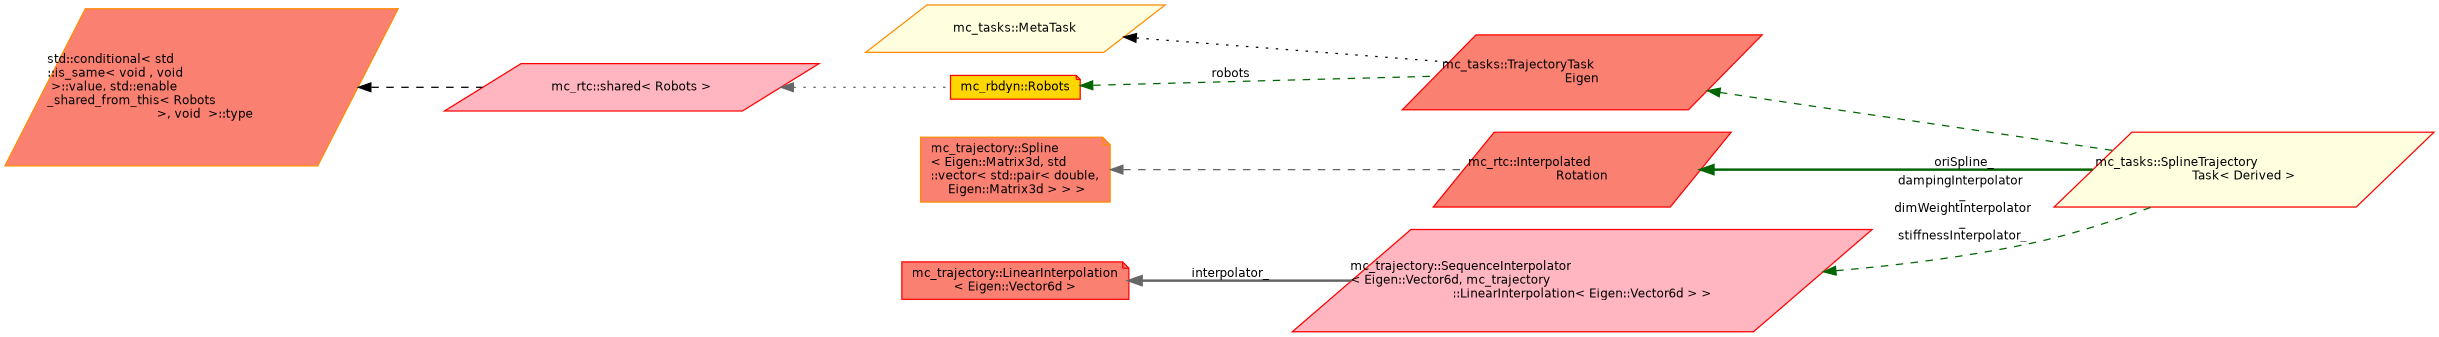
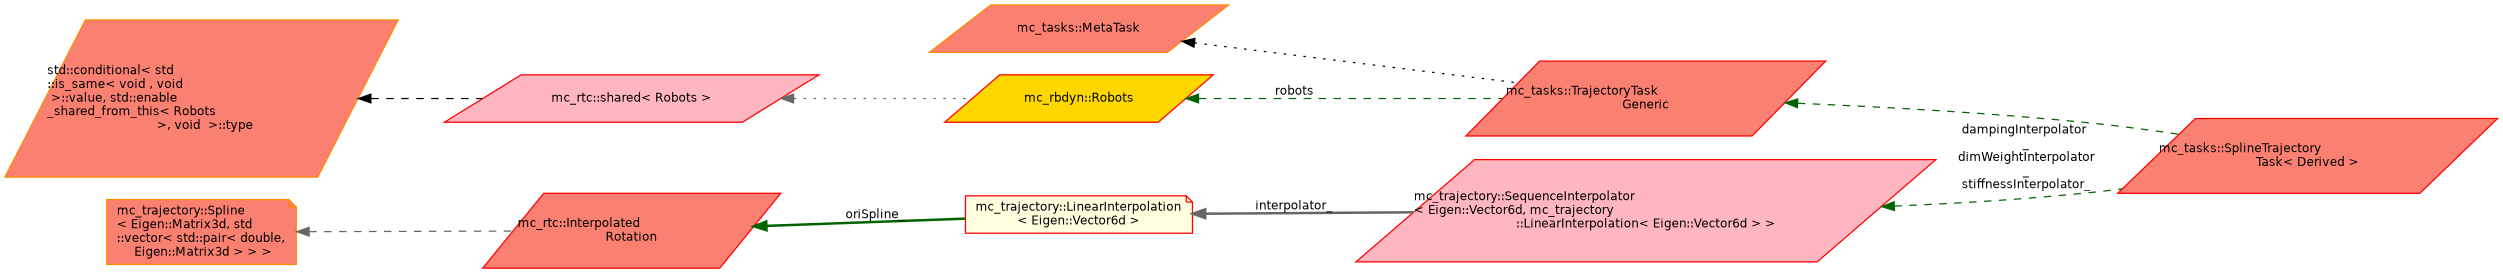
node "mc_tasks::MetaTask": fillcolor lightyellow -> salmon
node "mc_tasks::TrajectoryTask Eigen": label "mc_tasks::TrajectoryTask Eigen" -> "mc_tasks::TrajectoryTask Generic"
node "mc_rbdyn::Robots": shape note -> parallelogram
edge "mc_tasks::SplineTrajectory Task< Derived >" -> "mc_rtc::Interpolated Rotation": now "mc_trajectory::LinearInterpolation < Eigen::Vector6d >" -> "mc_rtc::Interpolated Rotation"
node "mc_tasks::SplineTrajectory Task< Derived >": fillcolor lightyellow -> salmon
node "mc_trajectory::LinearInterpolation < Eigen::Vector6d >": fillcolor salmon -> lightyellow
